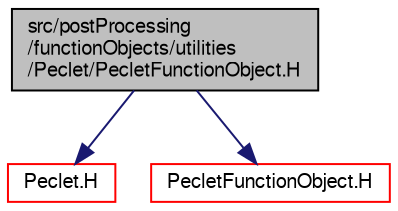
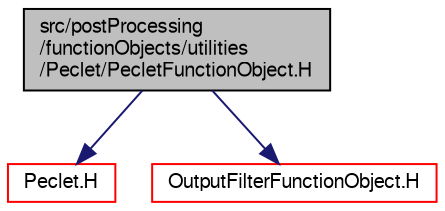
node "PecletFunctionObject.H": label "PecletFunctionObject.H" -> "OutputFilterFunctionObject.H"
